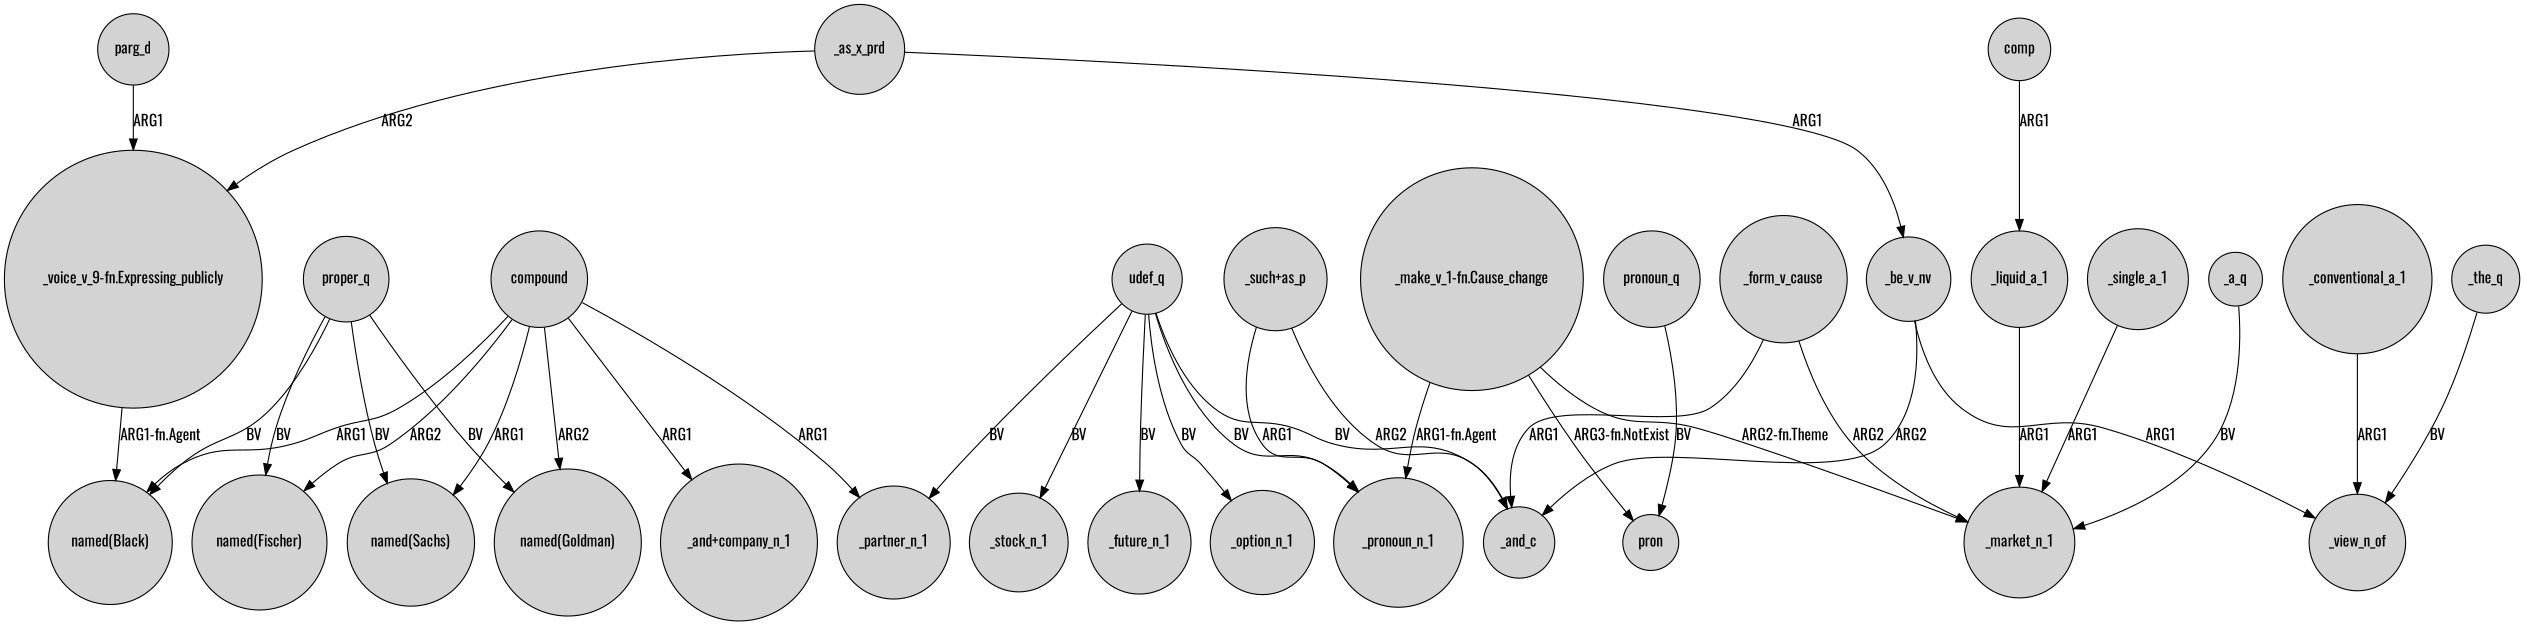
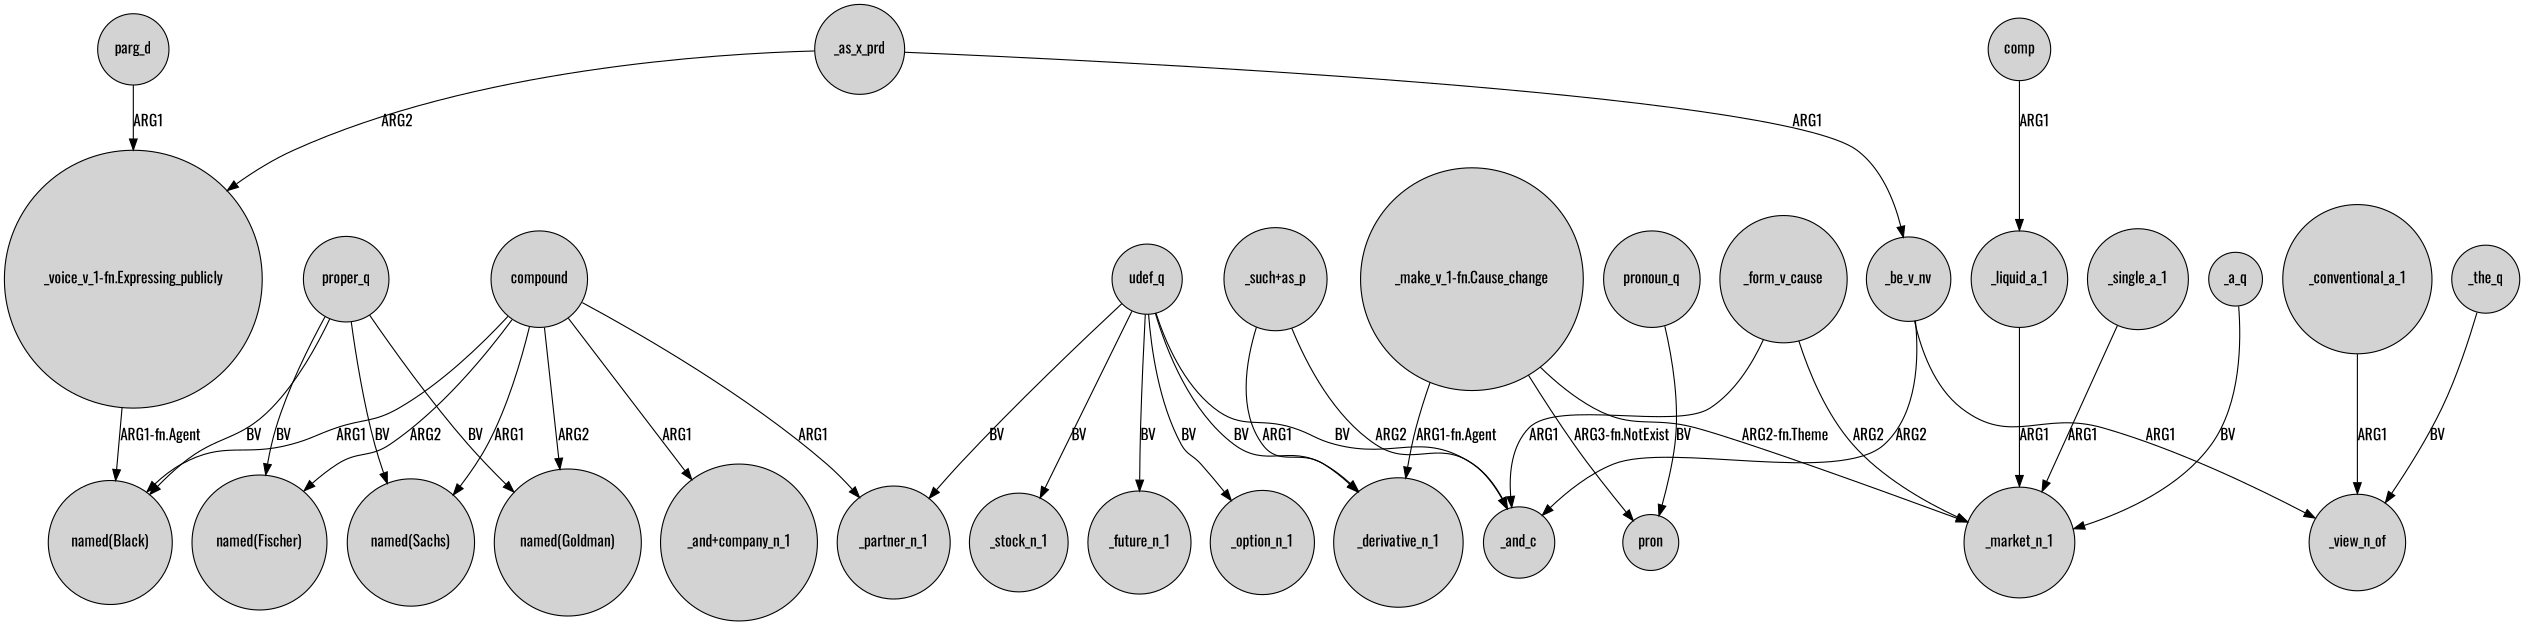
node "_voice_v_9-fn.Expressing_publicly": label "_voice_v_9-fn.Expressing_publicly" -> "_voice_v_1-fn.Expressing_publicly"
node "_pronoun_n_1": label "_pronoun_n_1" -> "_derivative_n_1"
